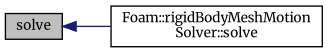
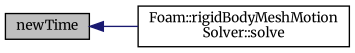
node "solve": label "solve" -> "newTime"
